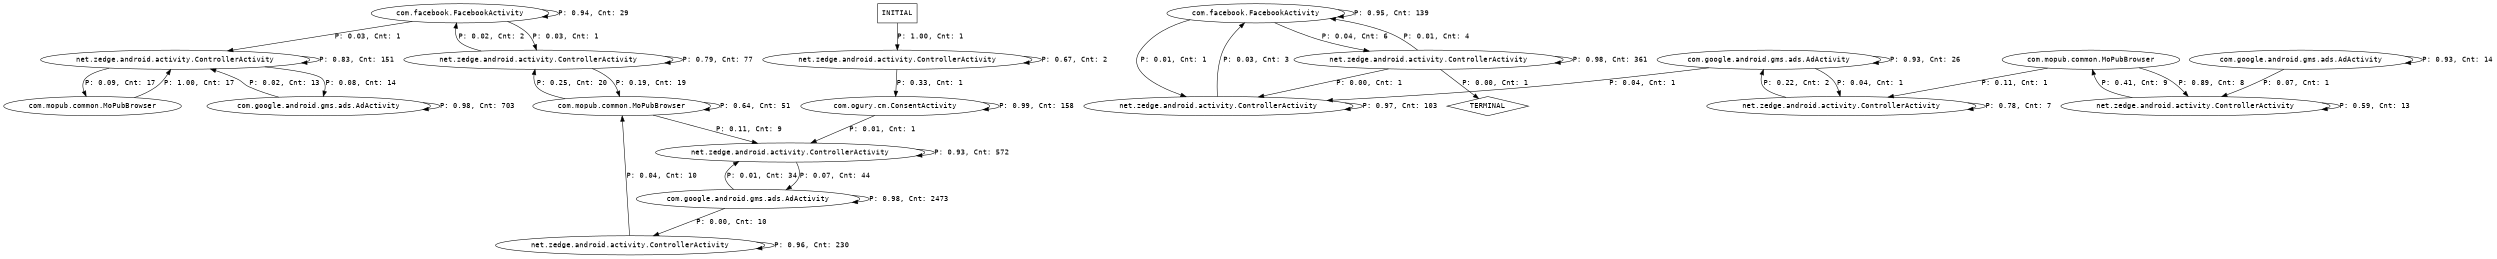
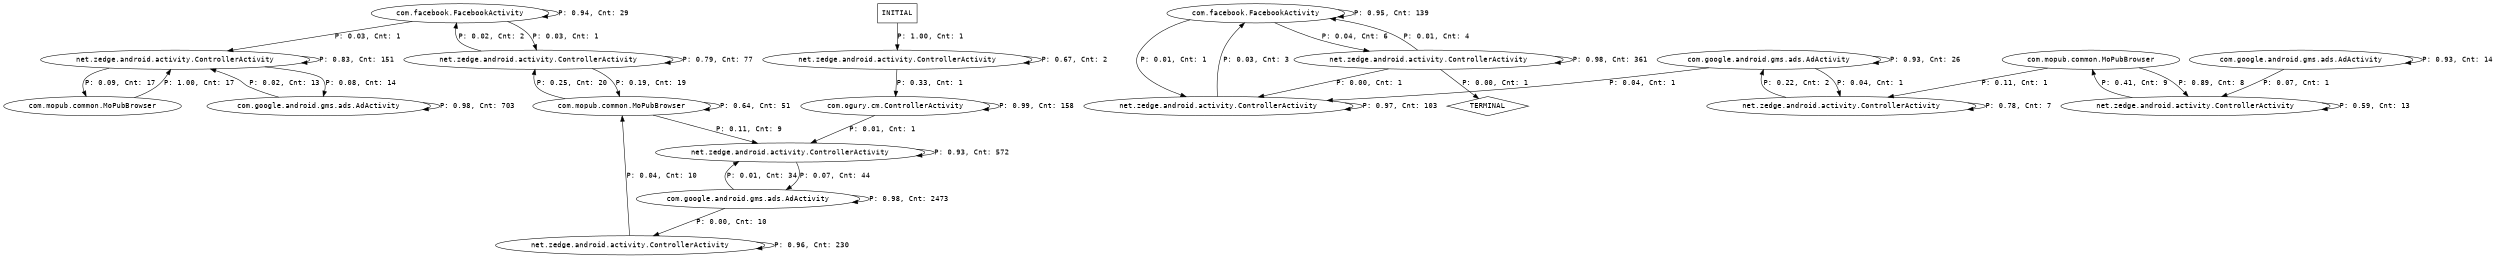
node "com.ogury.cm.ConsentActivity": label "com.ogury.cm.ConsentActivity" -> "com.ogury.cm.ControllerActivity"
